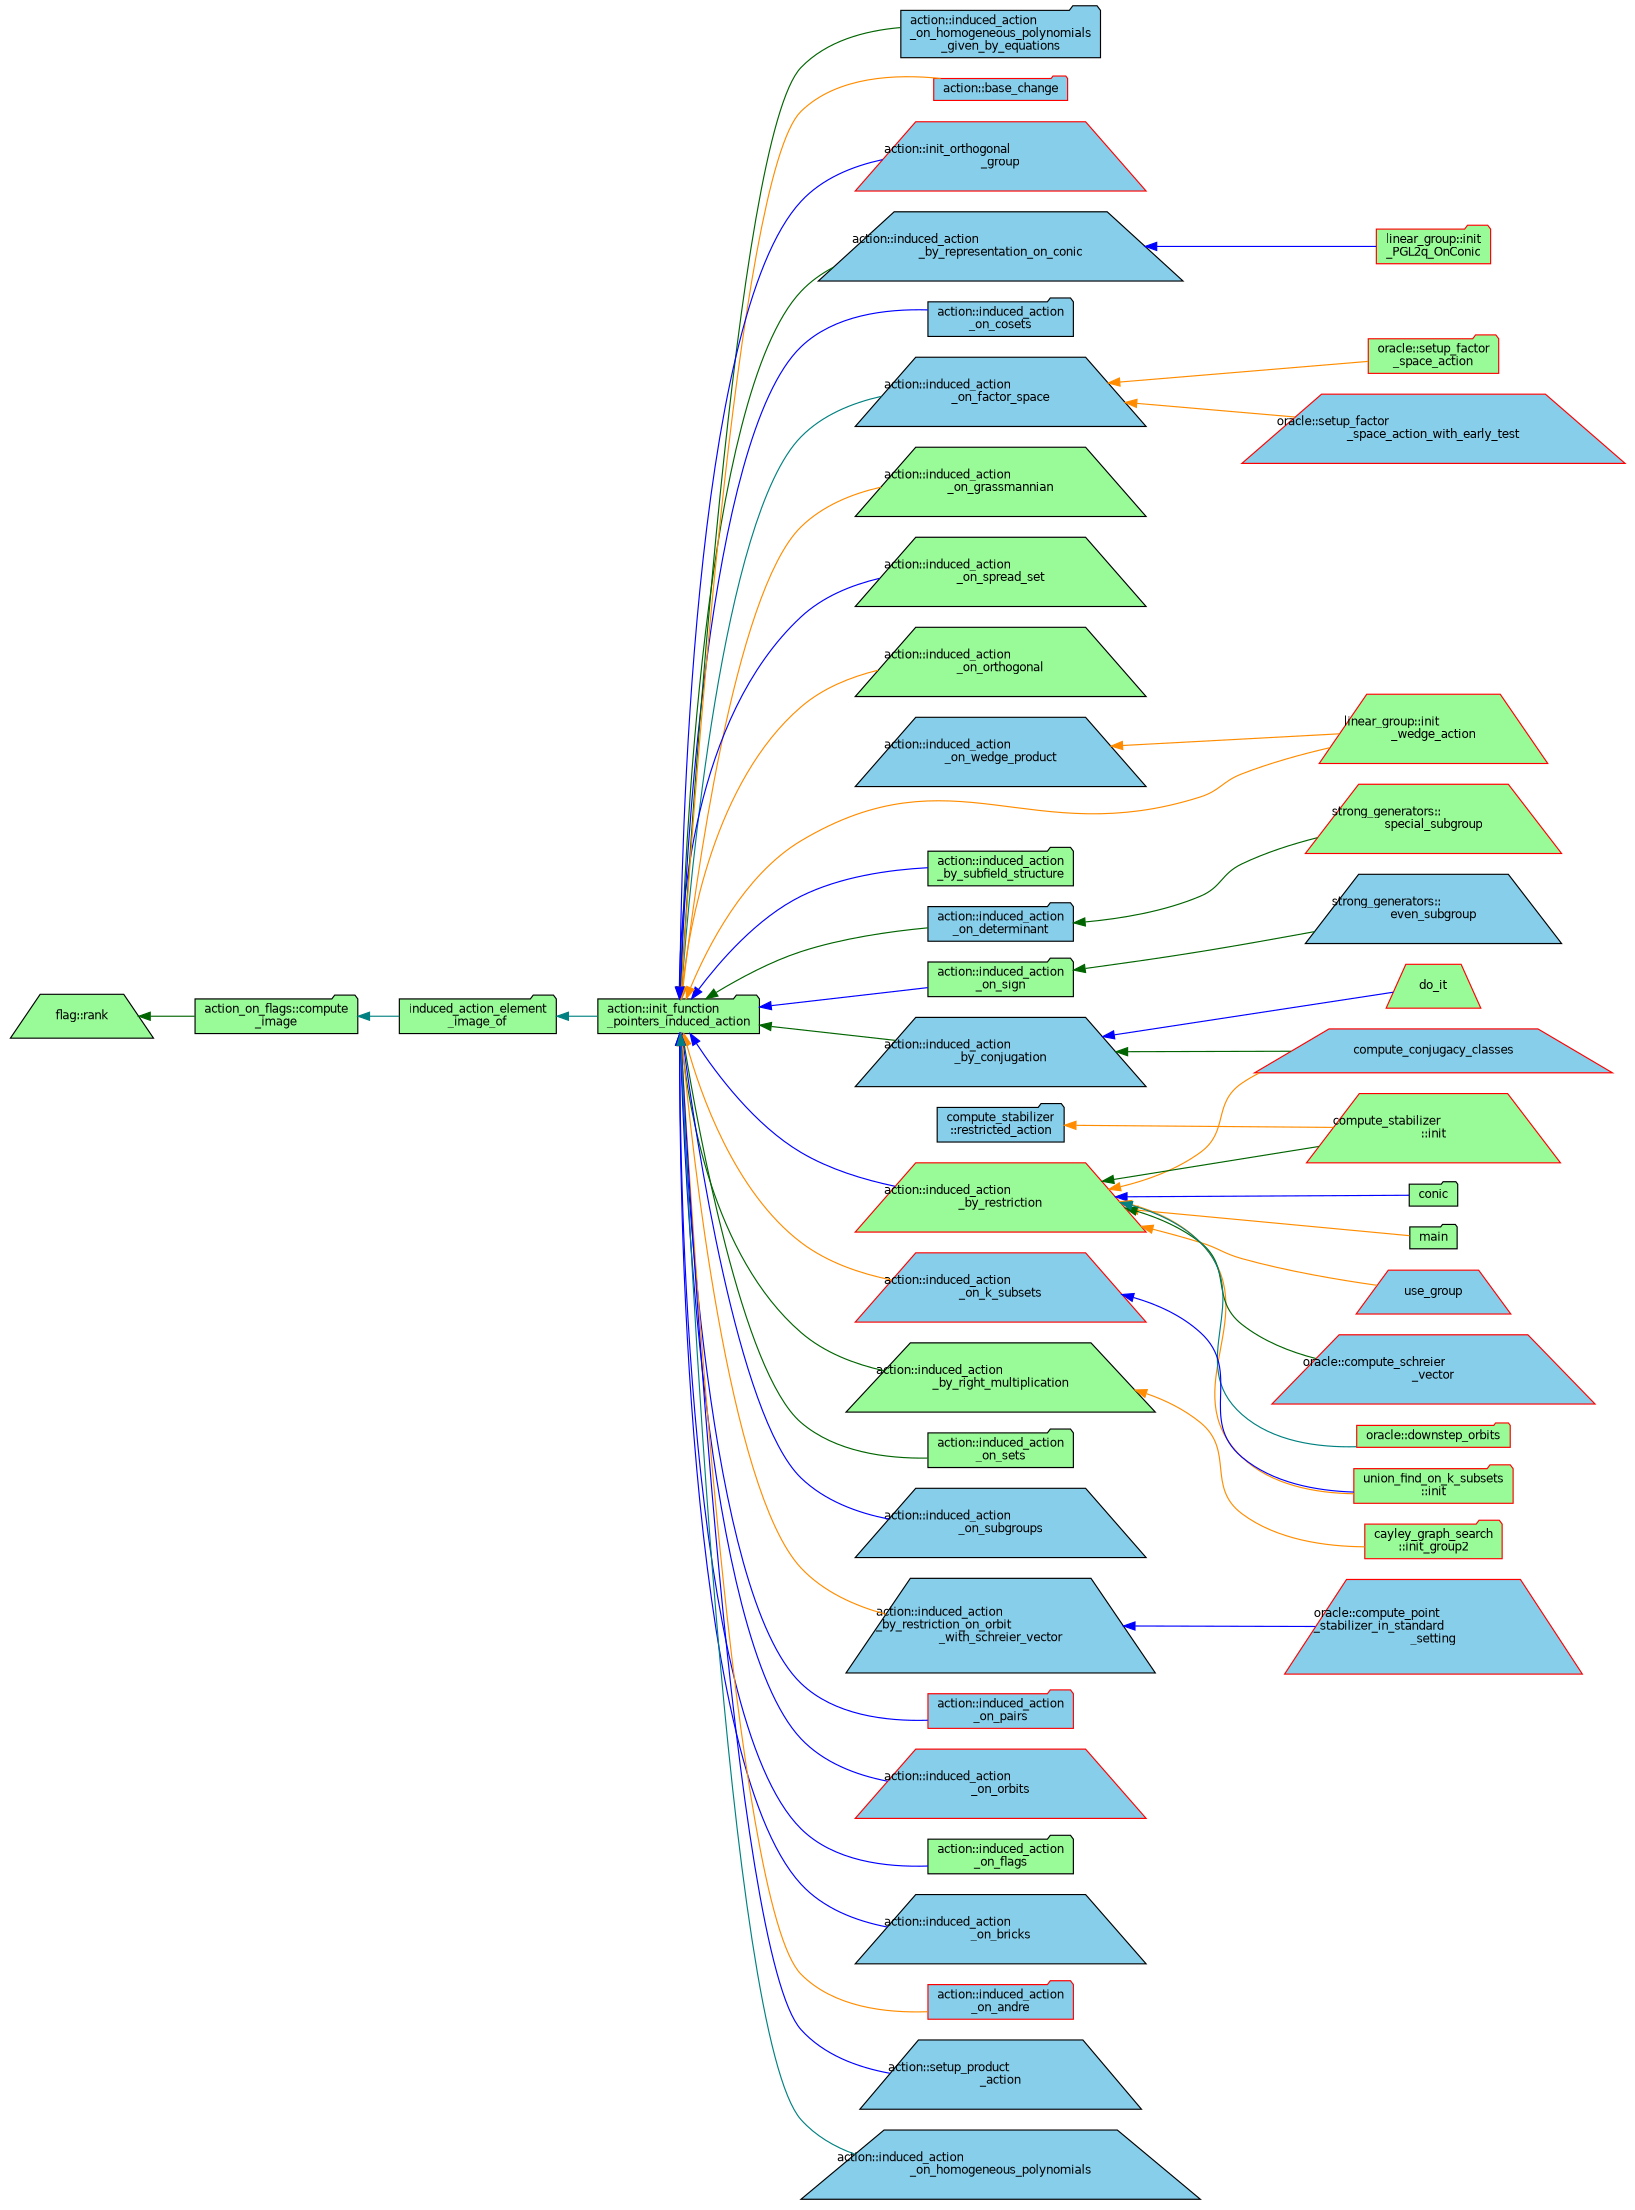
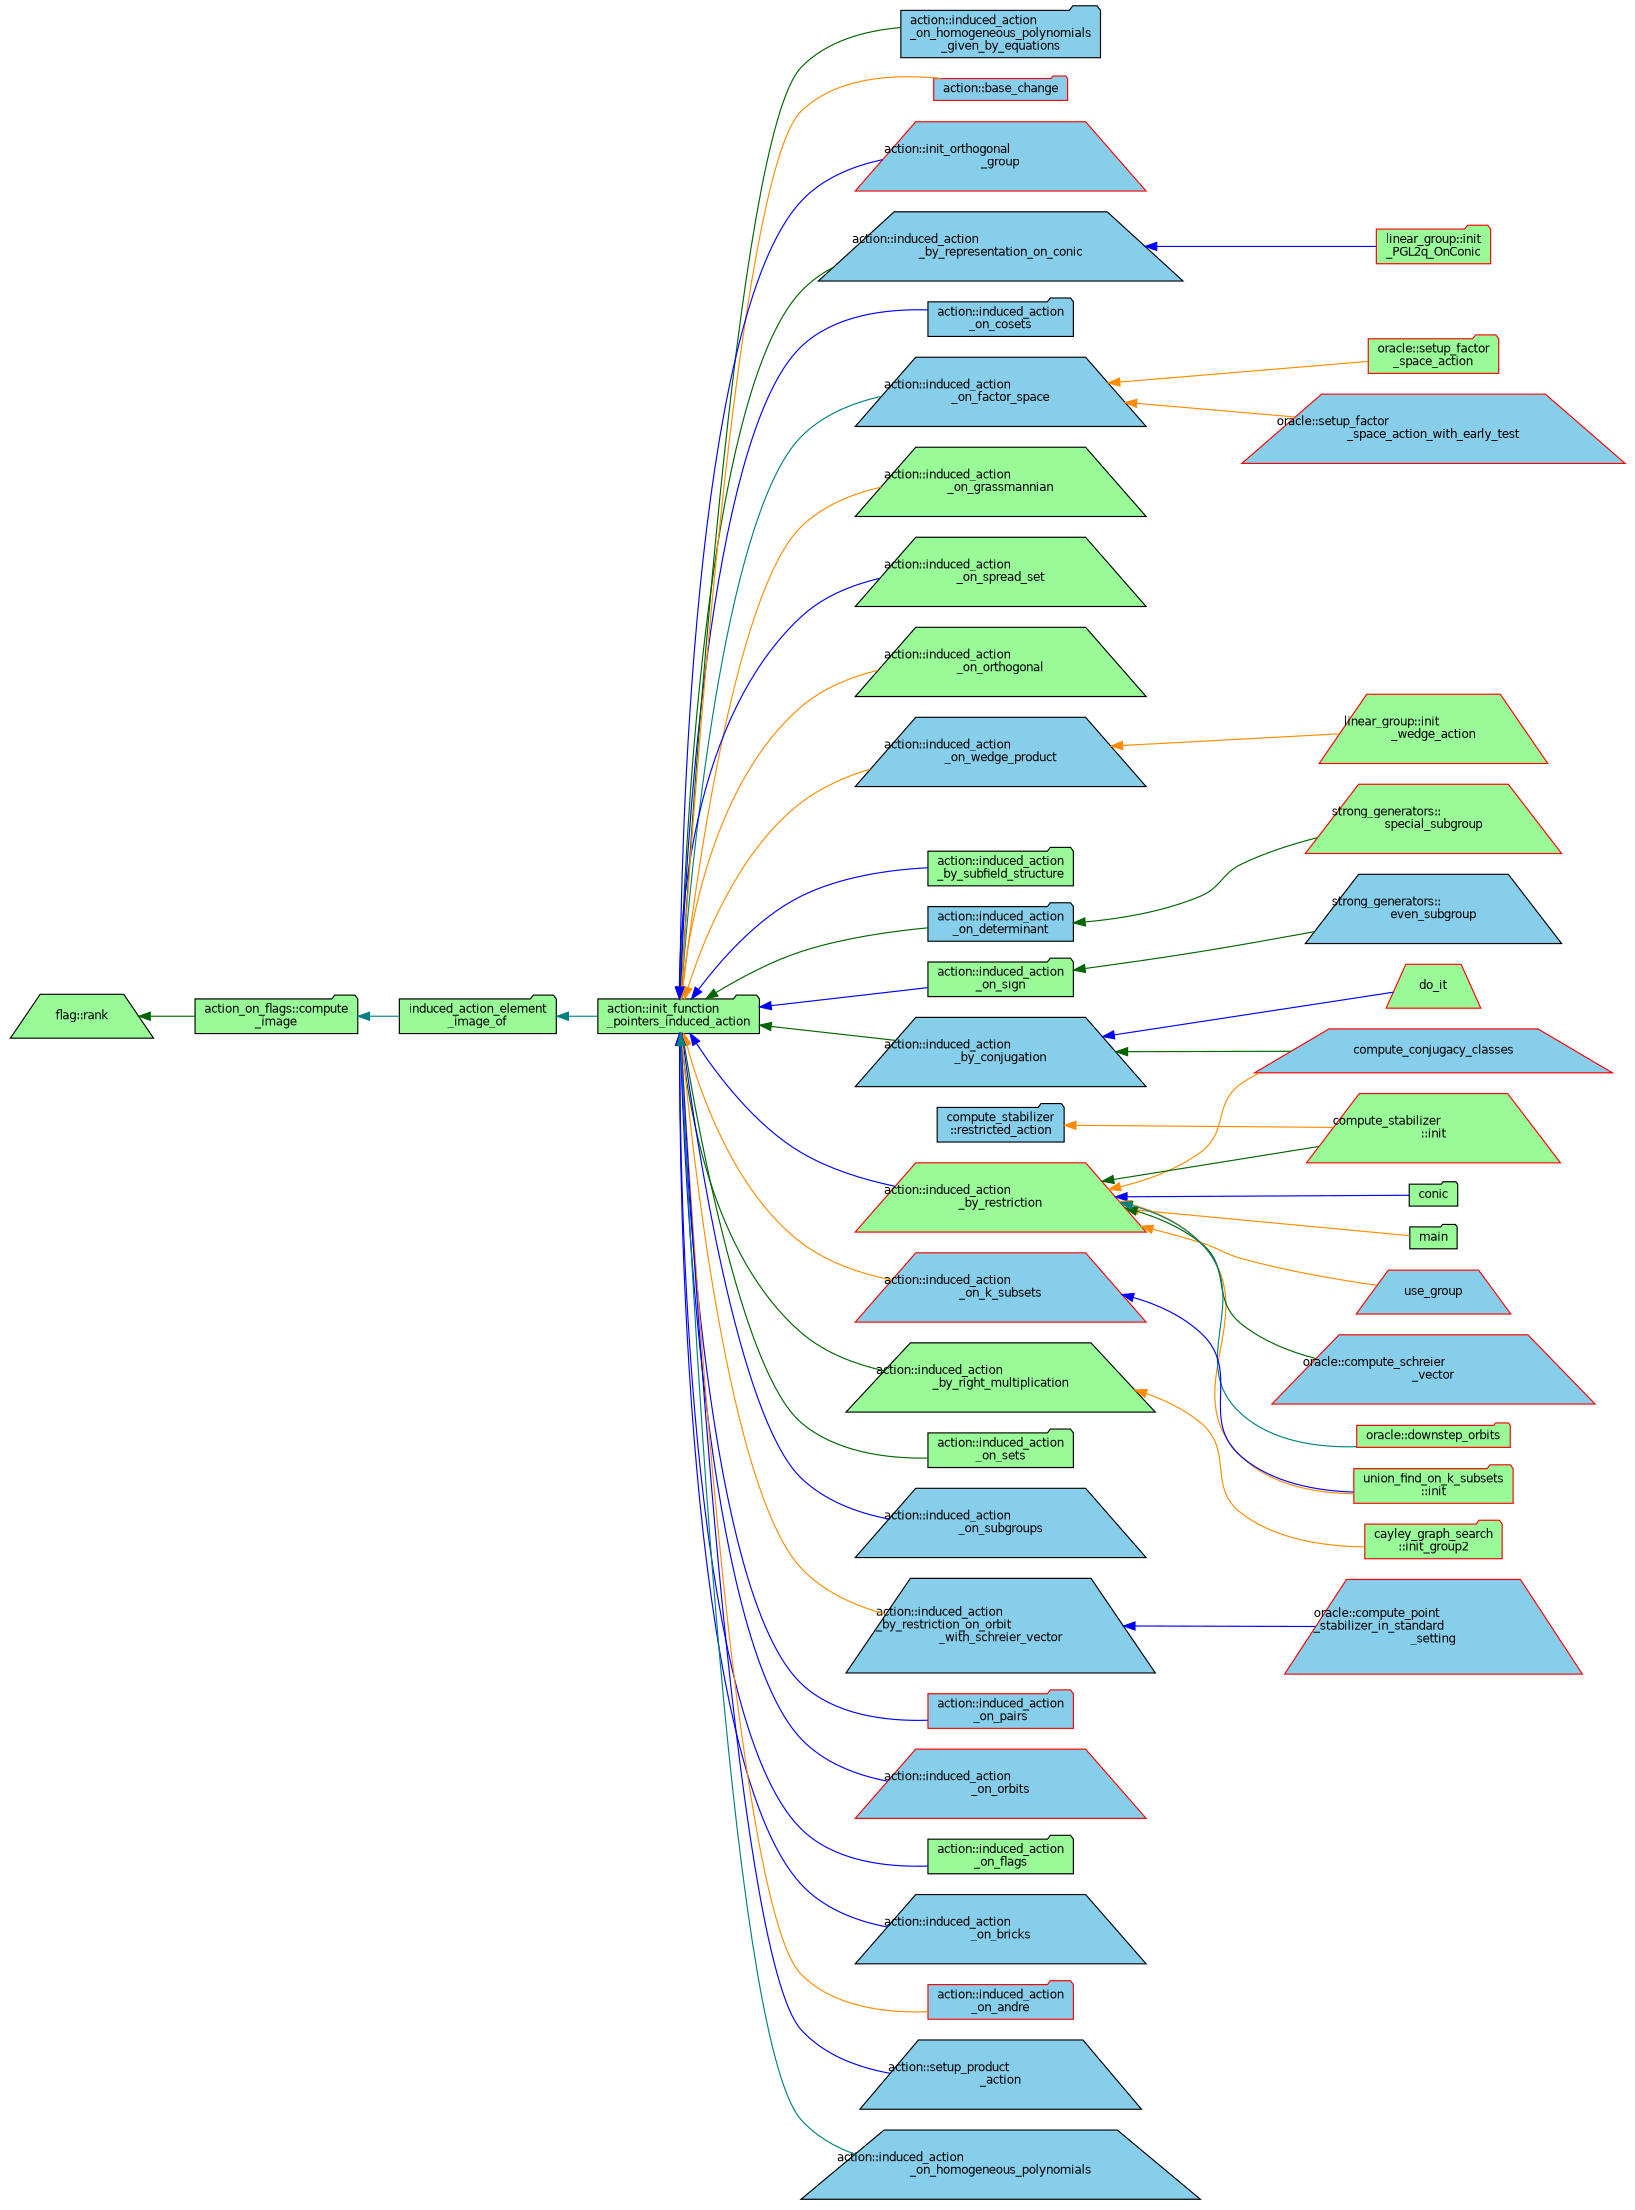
edge "linear_group::init _wedge_action" -> "action::init_function _pointers_induced_action": now "action::induced_action _on_wedge_product" -> "action::init_function _pointers_induced_action"
